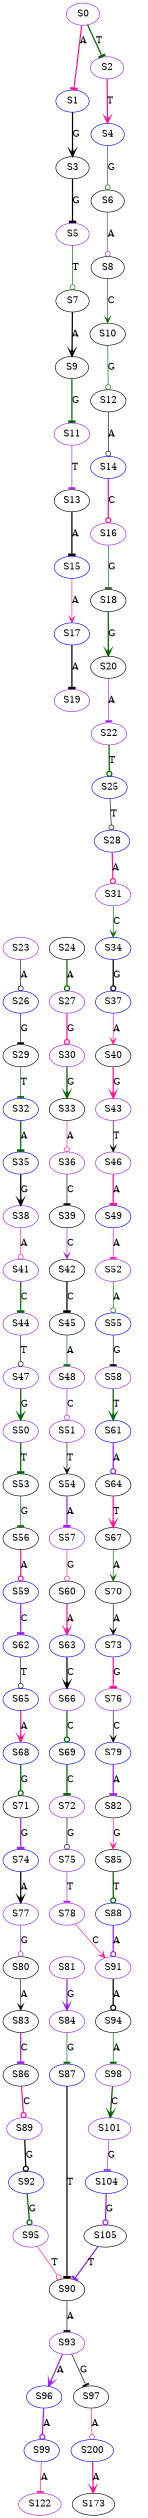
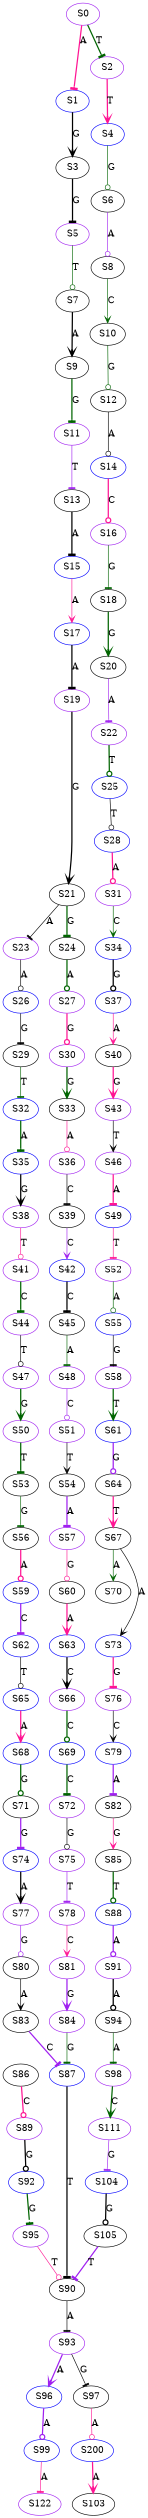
node "S21": added
edge "S38" -> "S41": label "A" -> "T"
edge "S49" -> "S52": label "A" -> "T"
node "S42": color black -> blue
edge "S61" -> "S64": label "A" -> "G"
edge "S70" -> "S73": now "S67" -> "S73"
edge "S78" -> "S91": now "S78" -> "S81"
edge "S83" -> "S86": now "S83" -> "S87"
node "S101": label "S101" -> "S111"
edge "S92" -> "S95": arrowhead odot -> tee
edge "S104" -> "S105": color purple -> black
node "S173": label "S173" -> "S103"
